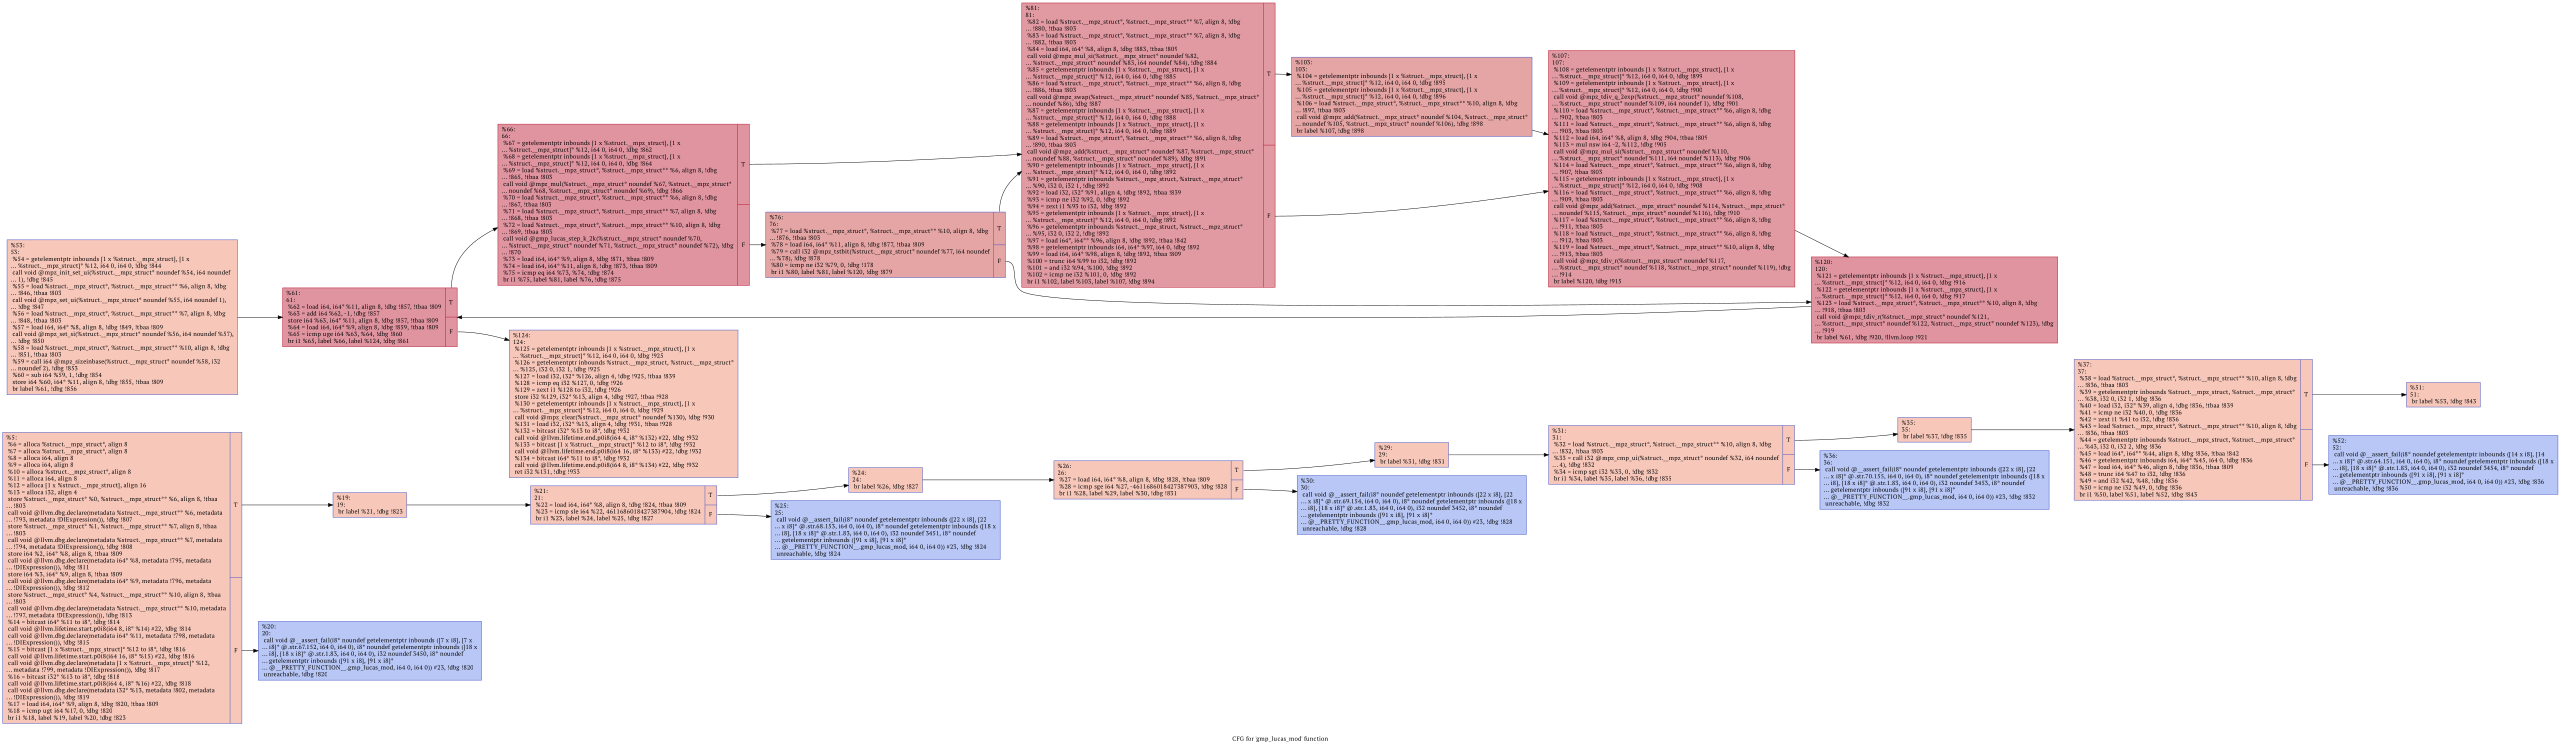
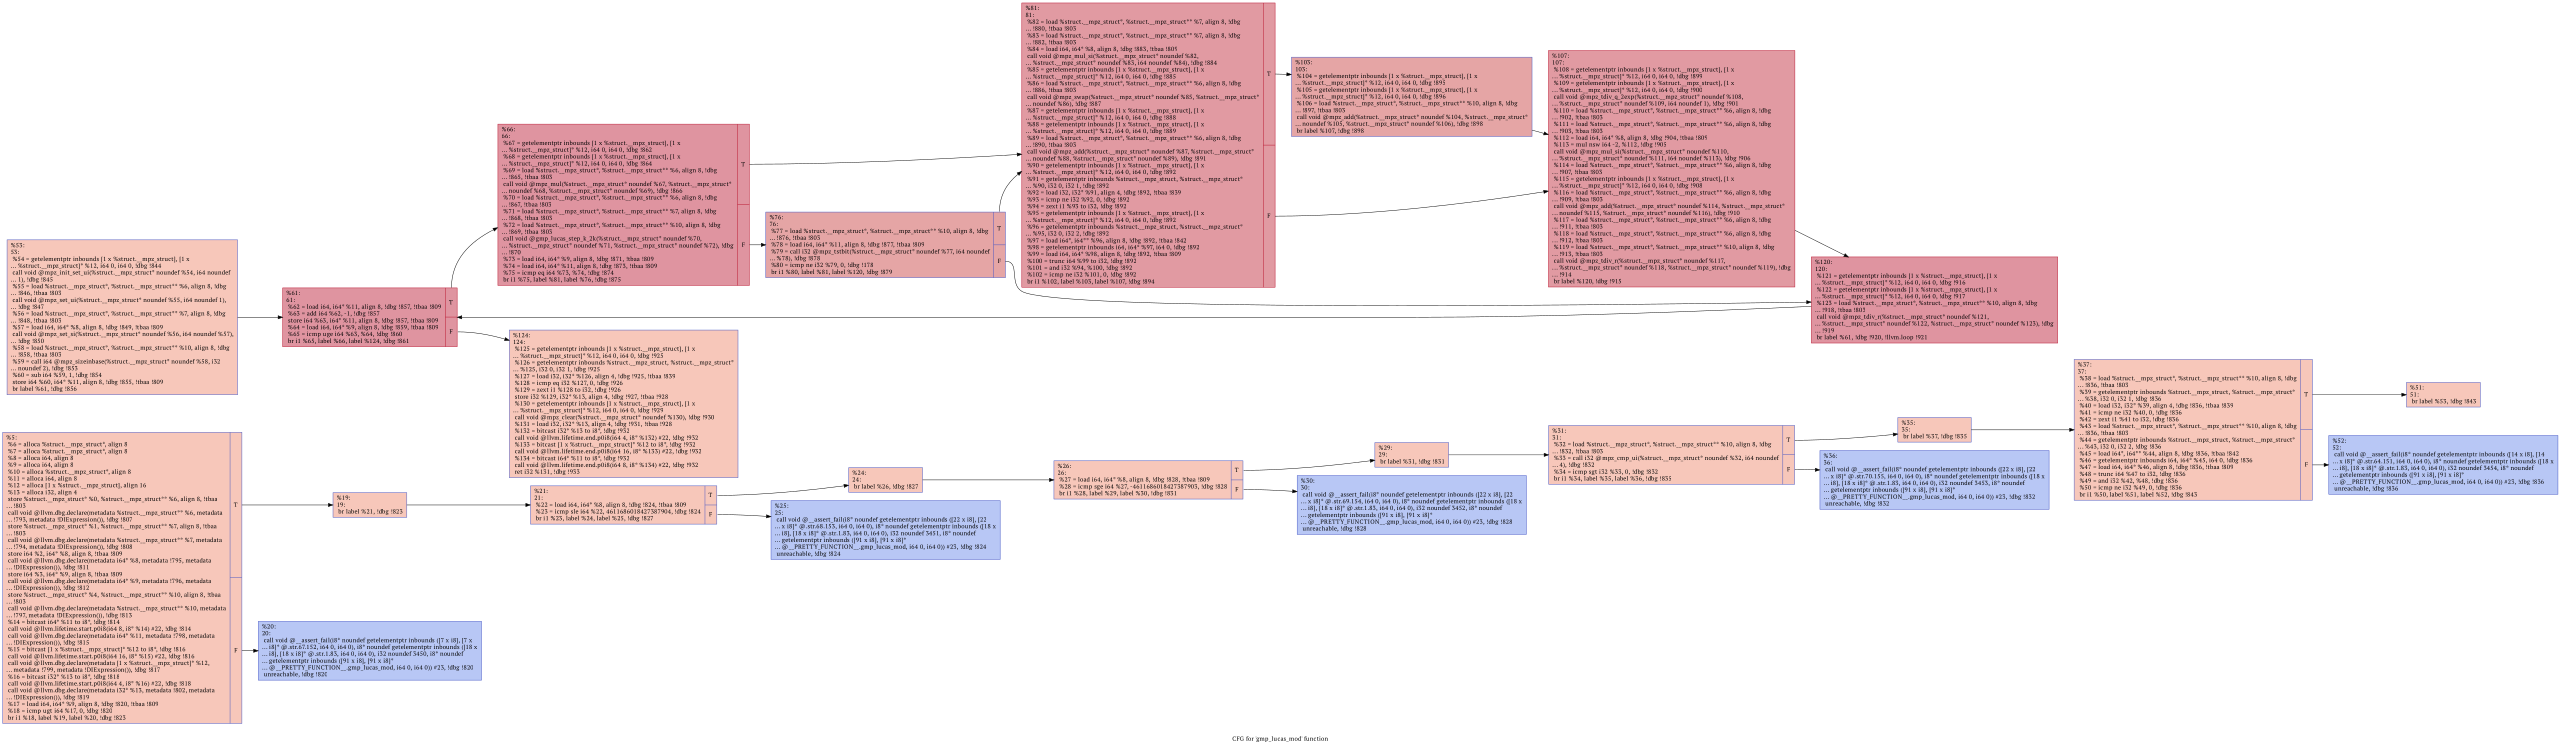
node "%53:": text "... !851, !tbaa !803" -> "... !858, !tbaa !803"
